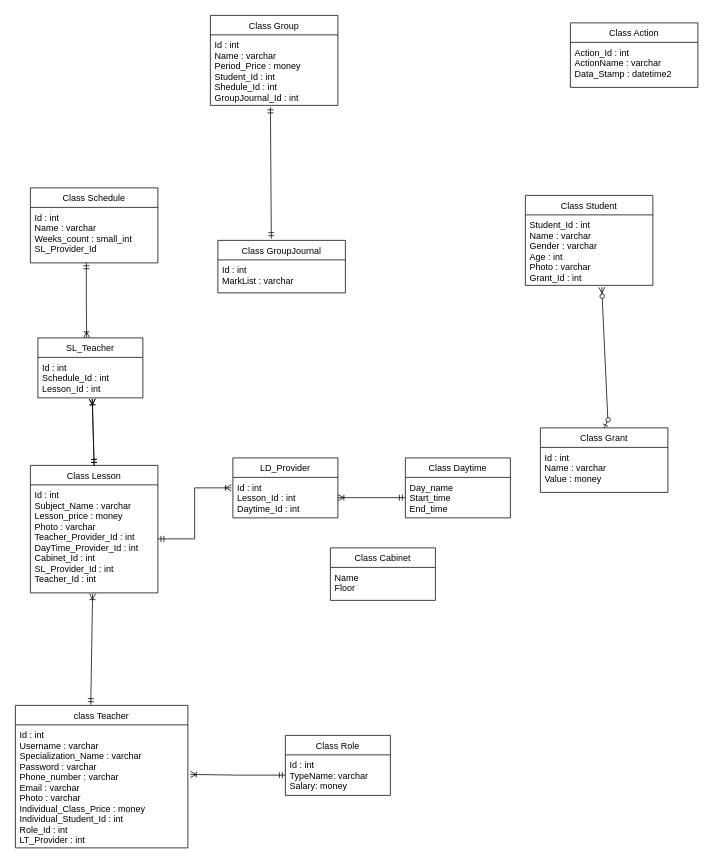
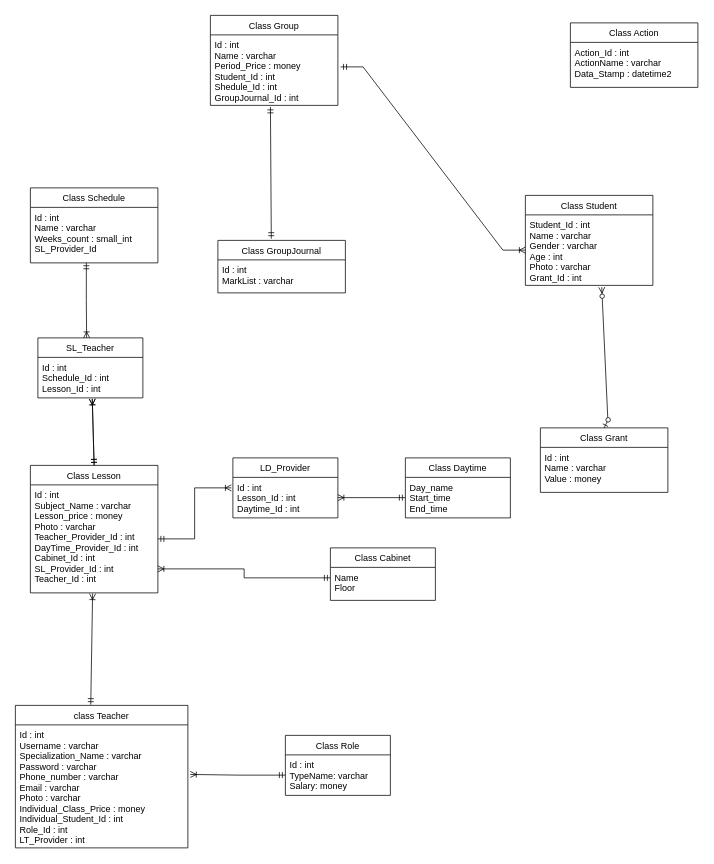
edge "Id : int Name : varchar Period_Price : money Student_Id : int Shedule_Id : int GroupJournal_Id : int" -- "Student_Id : int Name : varchar Gender : varchar Age : int Photo : varchar Grant_Id : int": added
edge "Id : int Subject_Name : varchar Lesson_price : money Photo : varchar Teacher_Provider_Id : int DayTime_Provider_Id : int Cabinet_Id : int SL_Provider_Id : int Teacher_Id : int" -- "Name Floor": added
